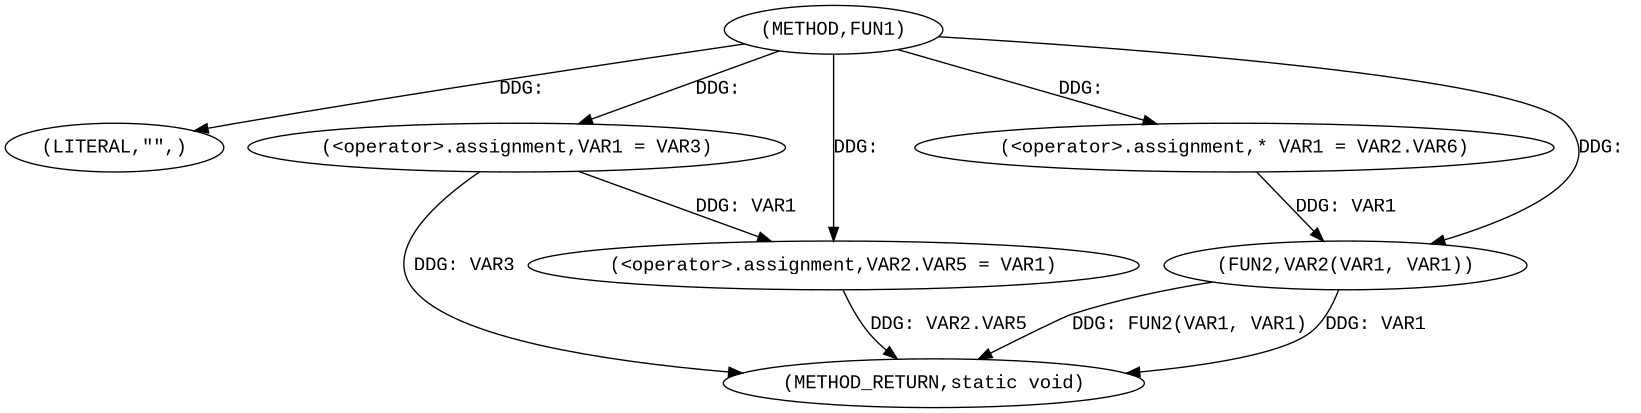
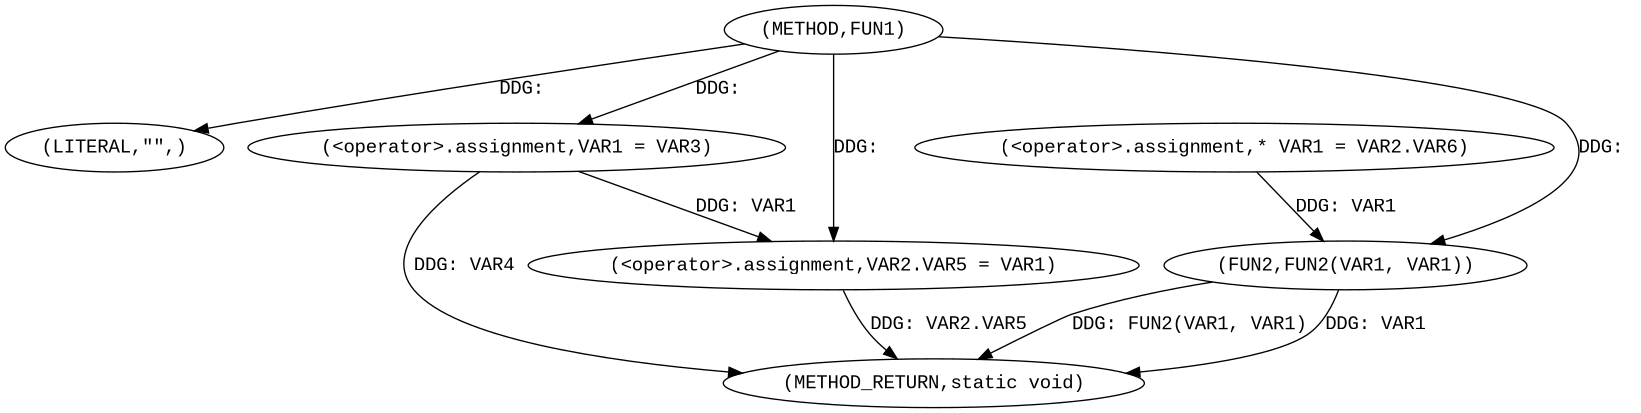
edge "(METHOD,FUN1)" -> "(<operator>.assignment,* VAR1 = VAR2.VAR6)": removed, label "DDG:"
edge "(<operator>.assignment,VAR1 = VAR3)" -> "(METHOD_RETURN,static void)": label "DDG: VAR3" -> "DDG: VAR4"
node "(FUN2,VAR2(VAR1, VAR1))": label "(FUN2,VAR2(VAR1, VAR1))" -> "(FUN2,FUN2(VAR1, VAR1))"
